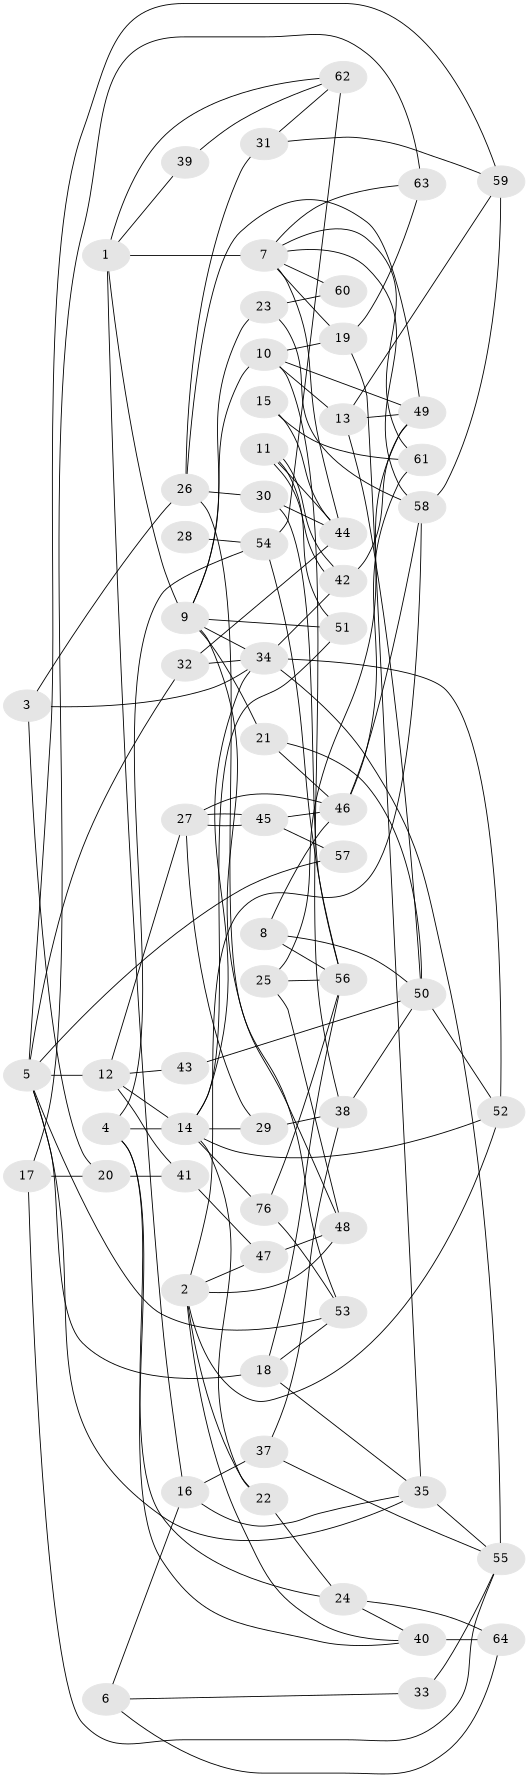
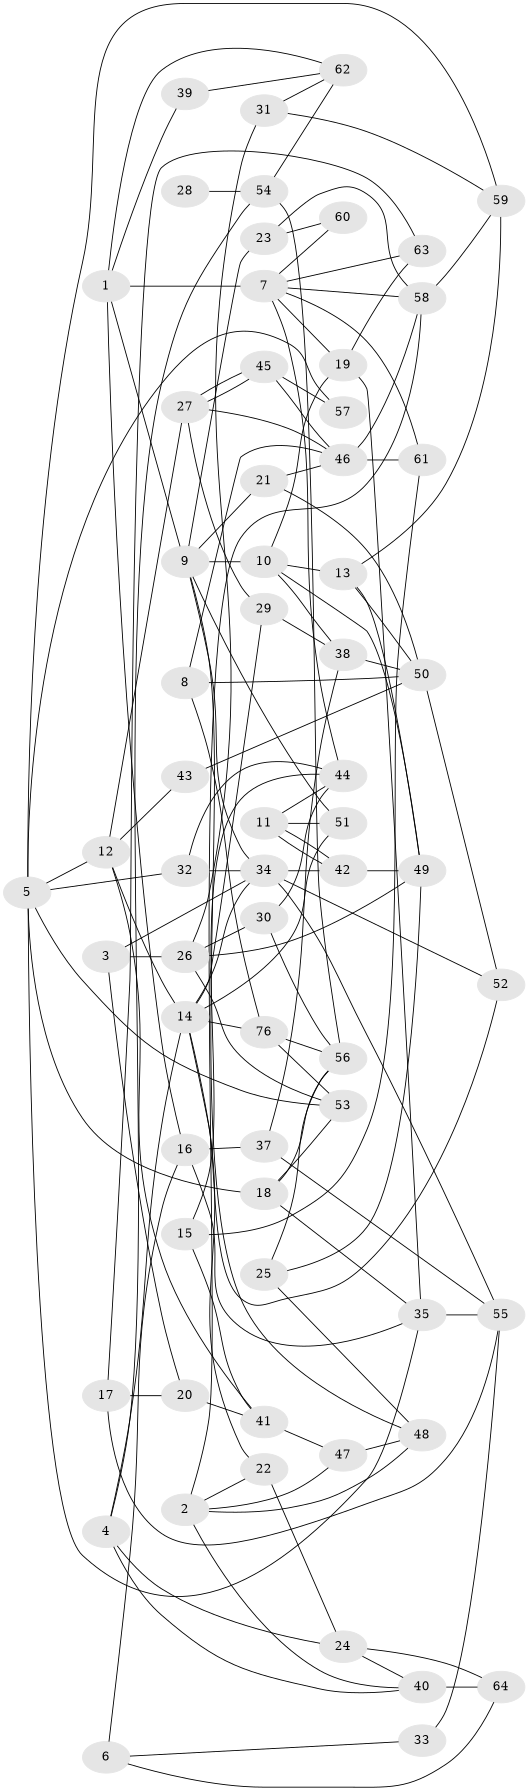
edge "8" -- "56": now "8" -- "76"
edge "15" -- "41": added
edge "52" -- "2": removed
